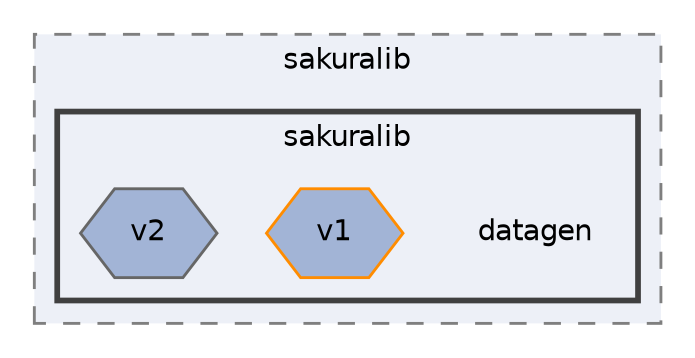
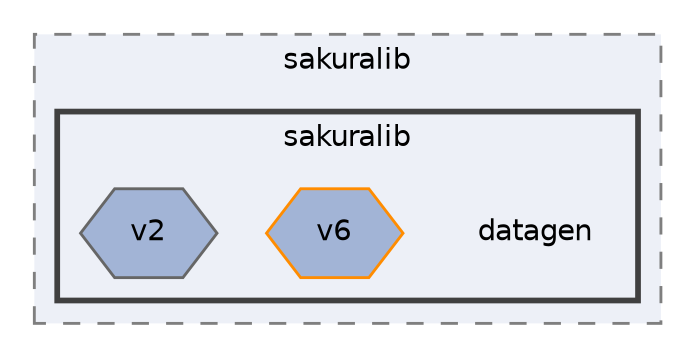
node "v1": label "v1" -> "v6"
